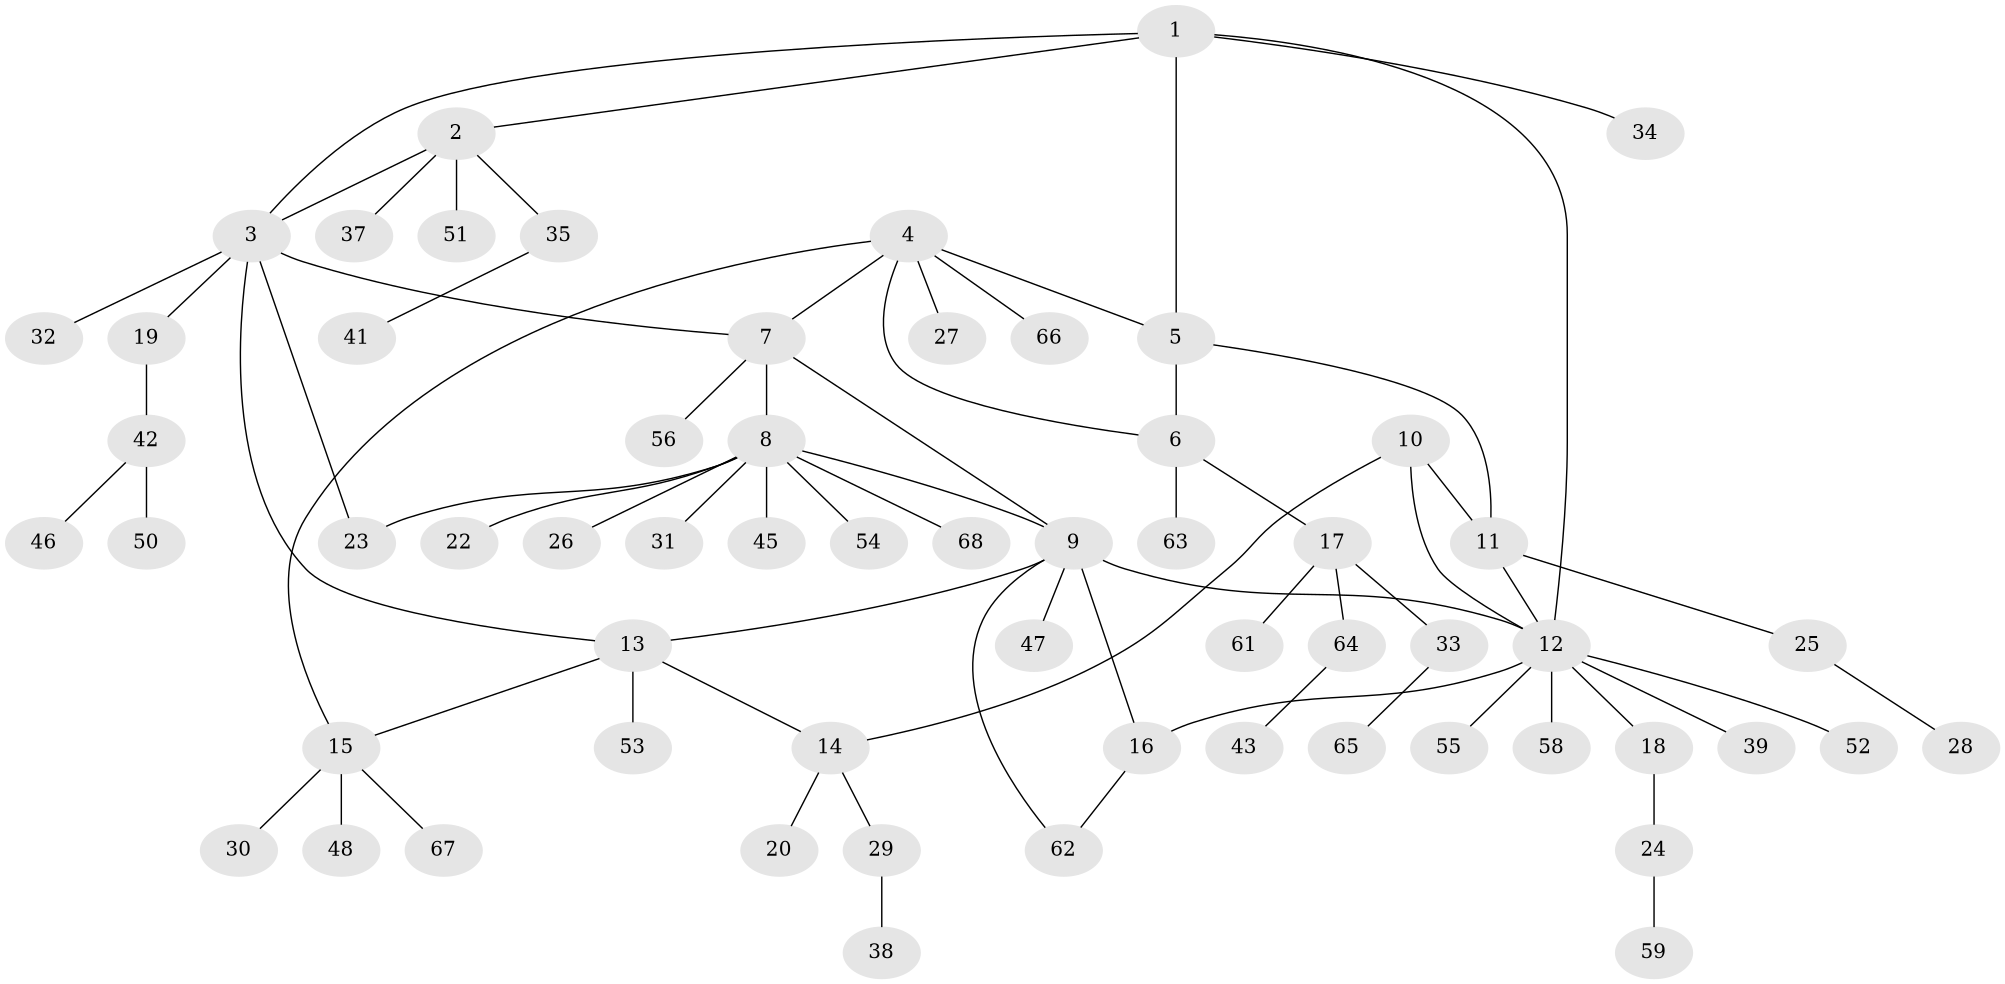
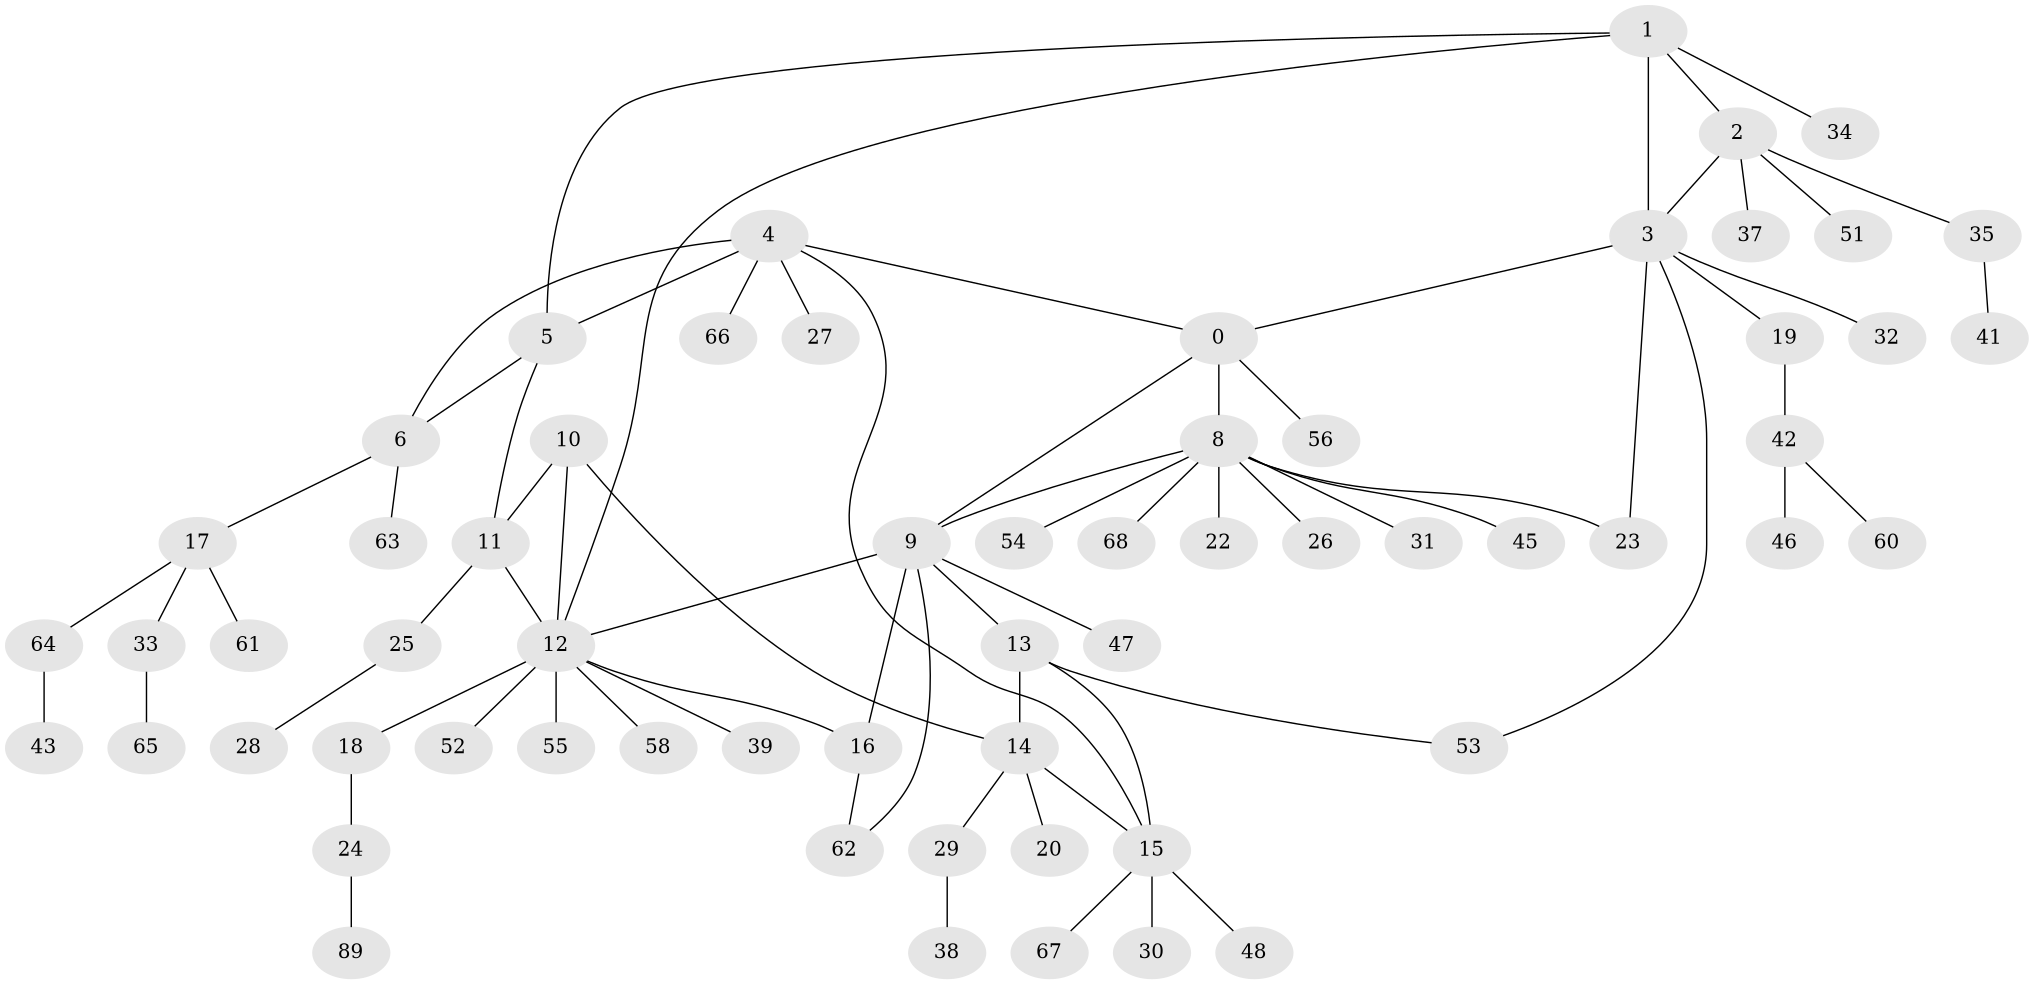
node "7": label "7" -> "0"
node "50": label "50" -> "60"
edge "3" -- "13": now "3" -- "53"
edge "14" -- "15": added
node "59": label "59" -> "89"
